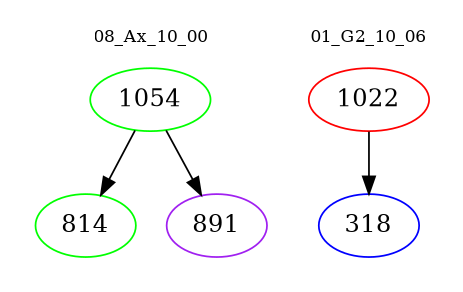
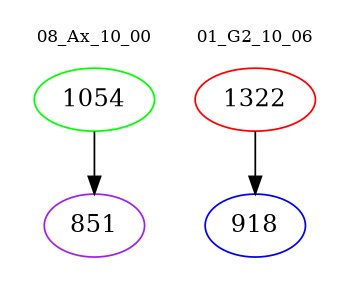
node "1022": label "1022" -> "1322"
node "814": removed
node "891": label "891" -> "851"
node "318": label "318" -> "918"
